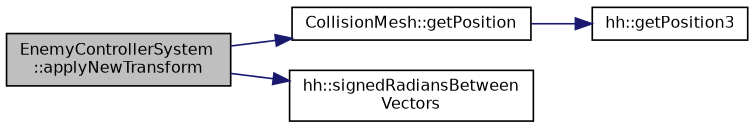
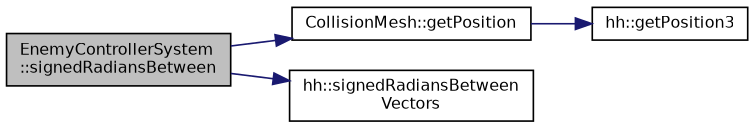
node "EnemyControllerSystem ::applyNewTransform": label "EnemyControllerSystem ::applyNewTransform" -> "EnemyControllerSystem ::signedRadiansBetween"
